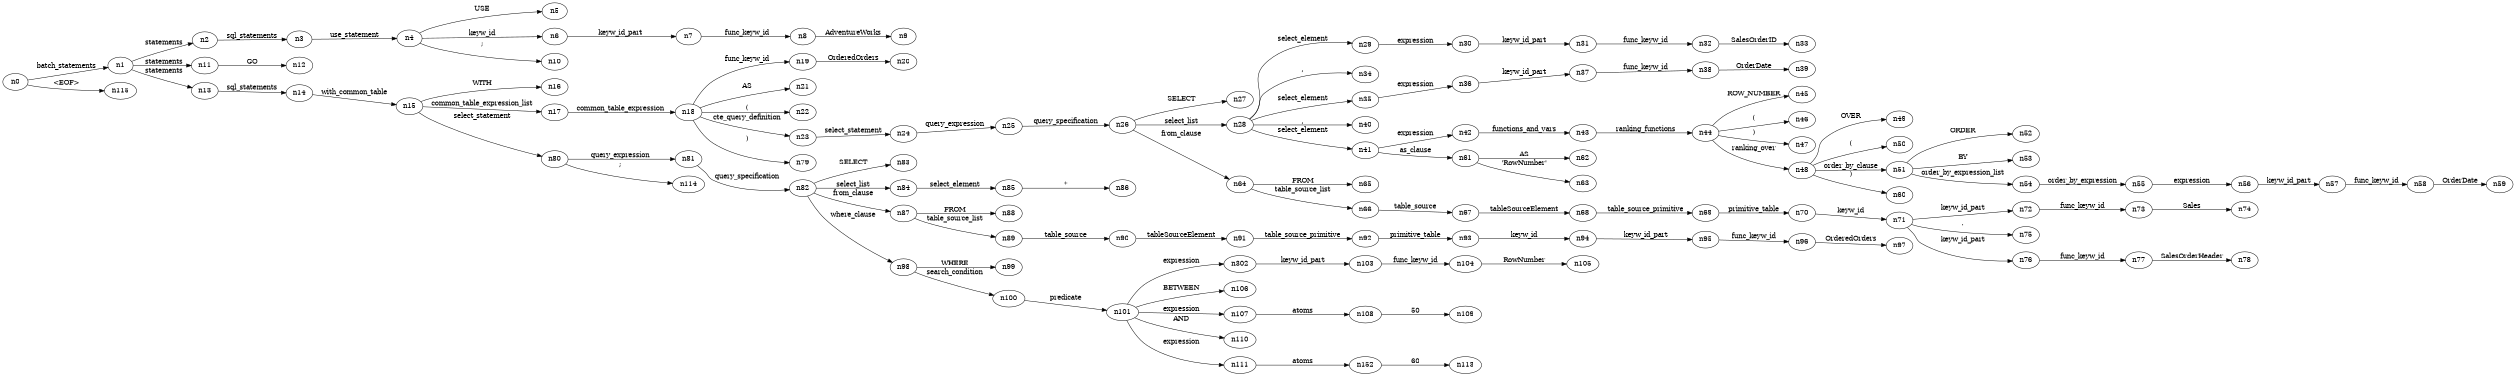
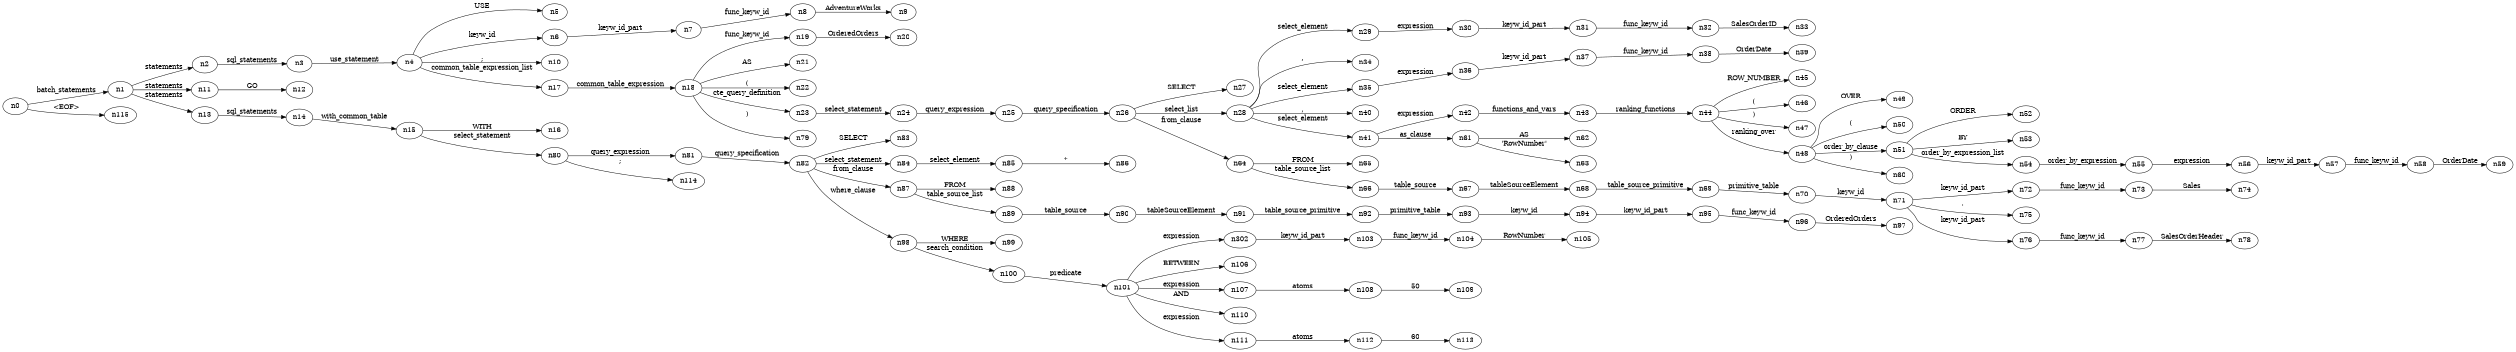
edge "n15" -> "n17": now "n4" -> "n17"
edge "n82" -> "n84": label "select_list" -> "select_statement"
node "n152": label "n152" -> "n112"
